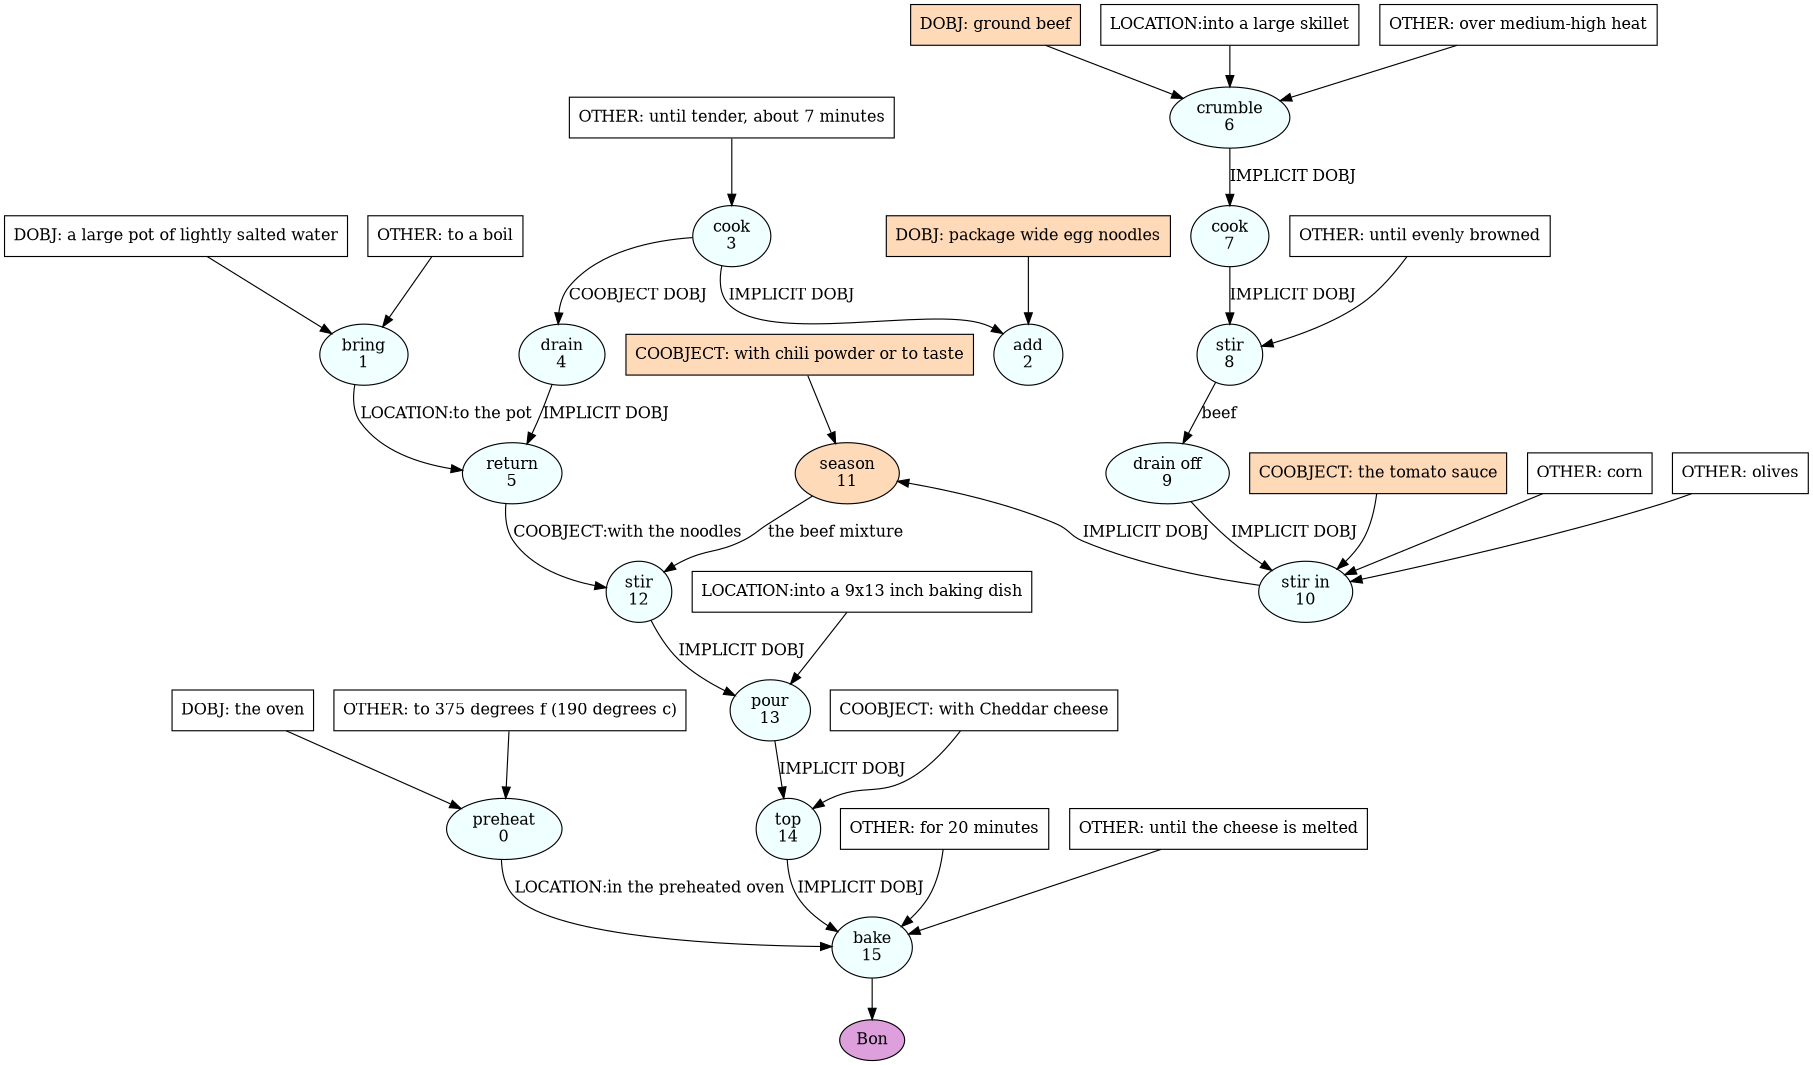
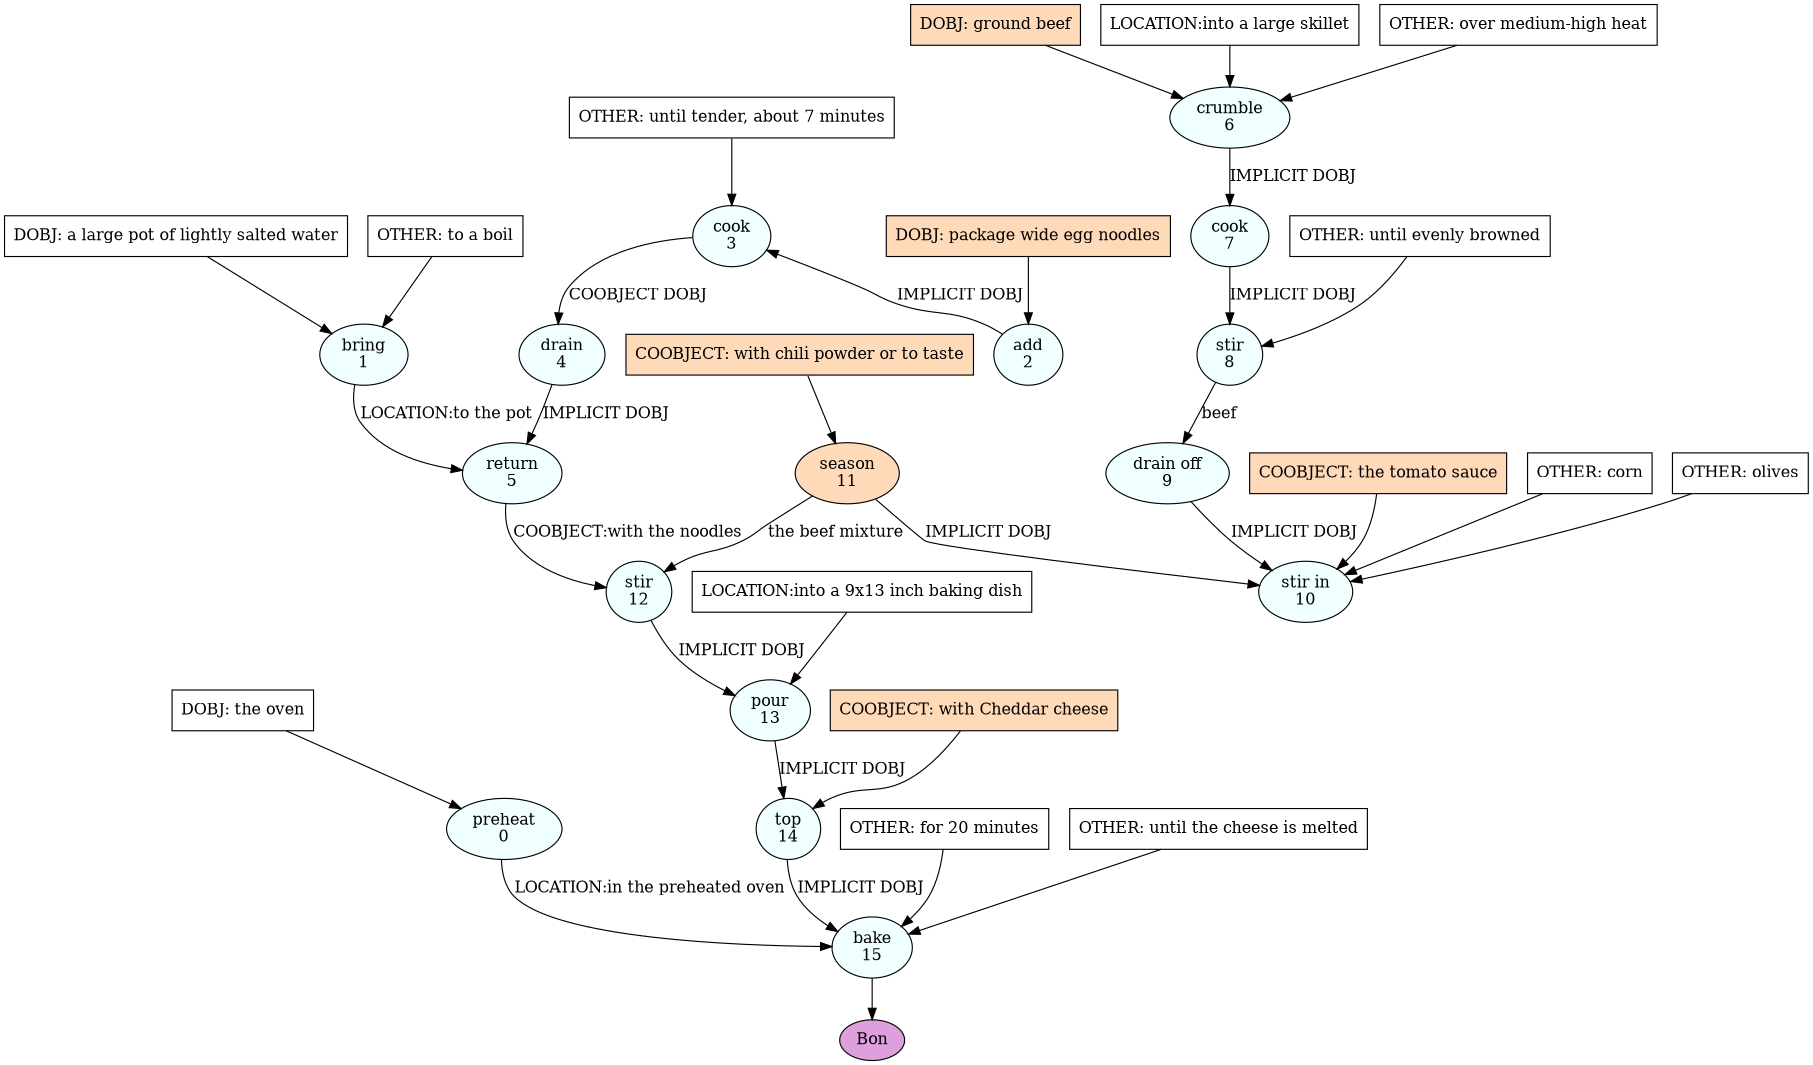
edge "cook 3" -> "add 2": reversed
edge "stir in 10" -> "season 11": reversed
node "OTHER: to 375 degrees f (190 degrees c)": removed
node "COOBJECT: with Cheddar cheese": fillcolor white -> peachpuff
